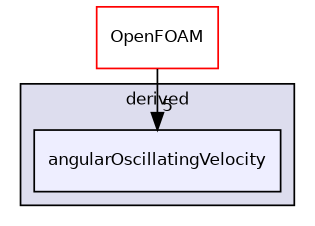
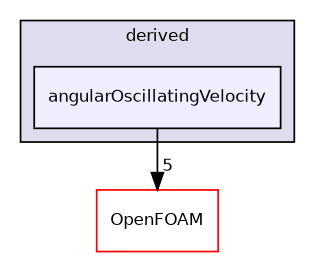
edge "OpenFOAM" -> "angularOscillatingVelocity": reversed
